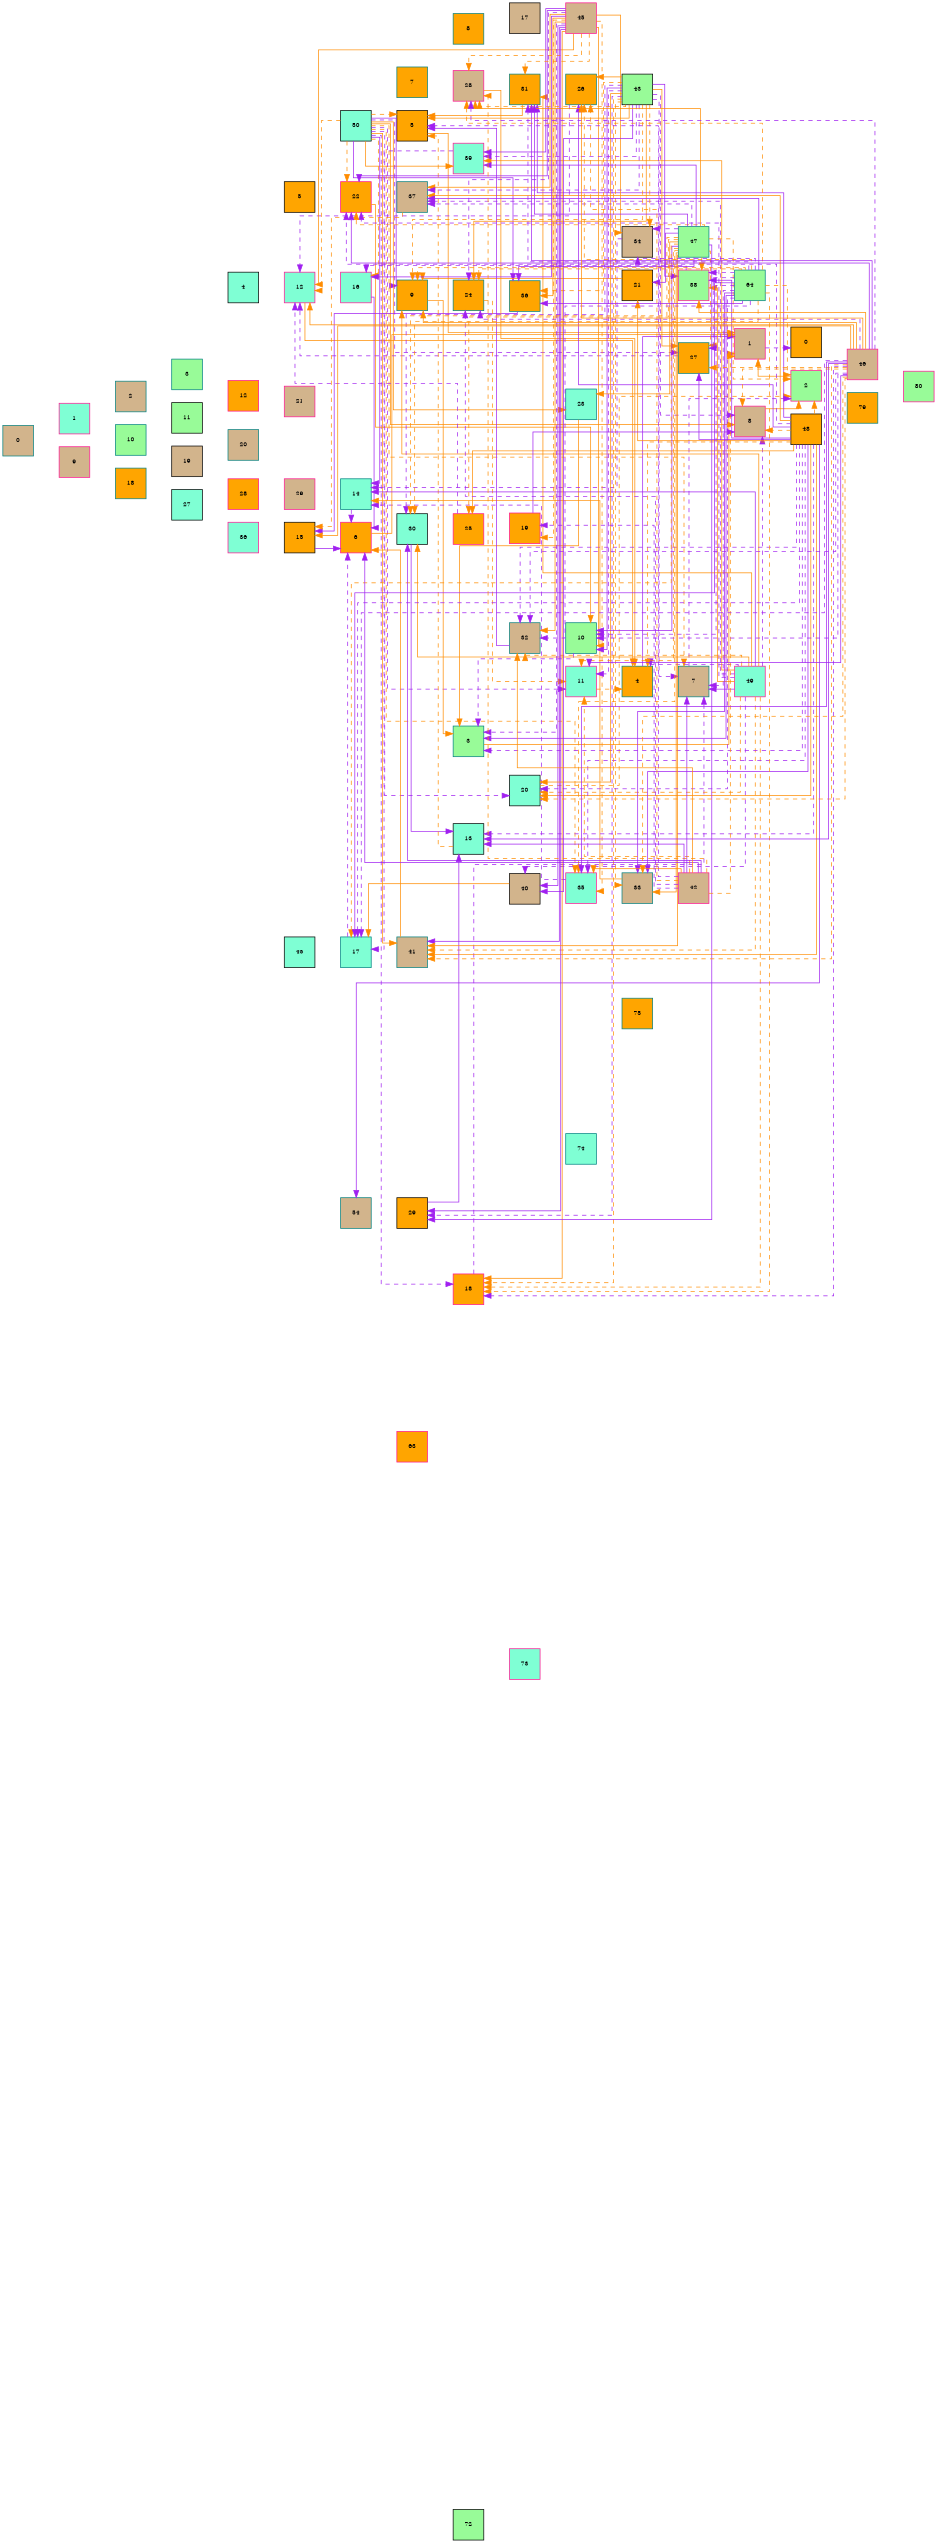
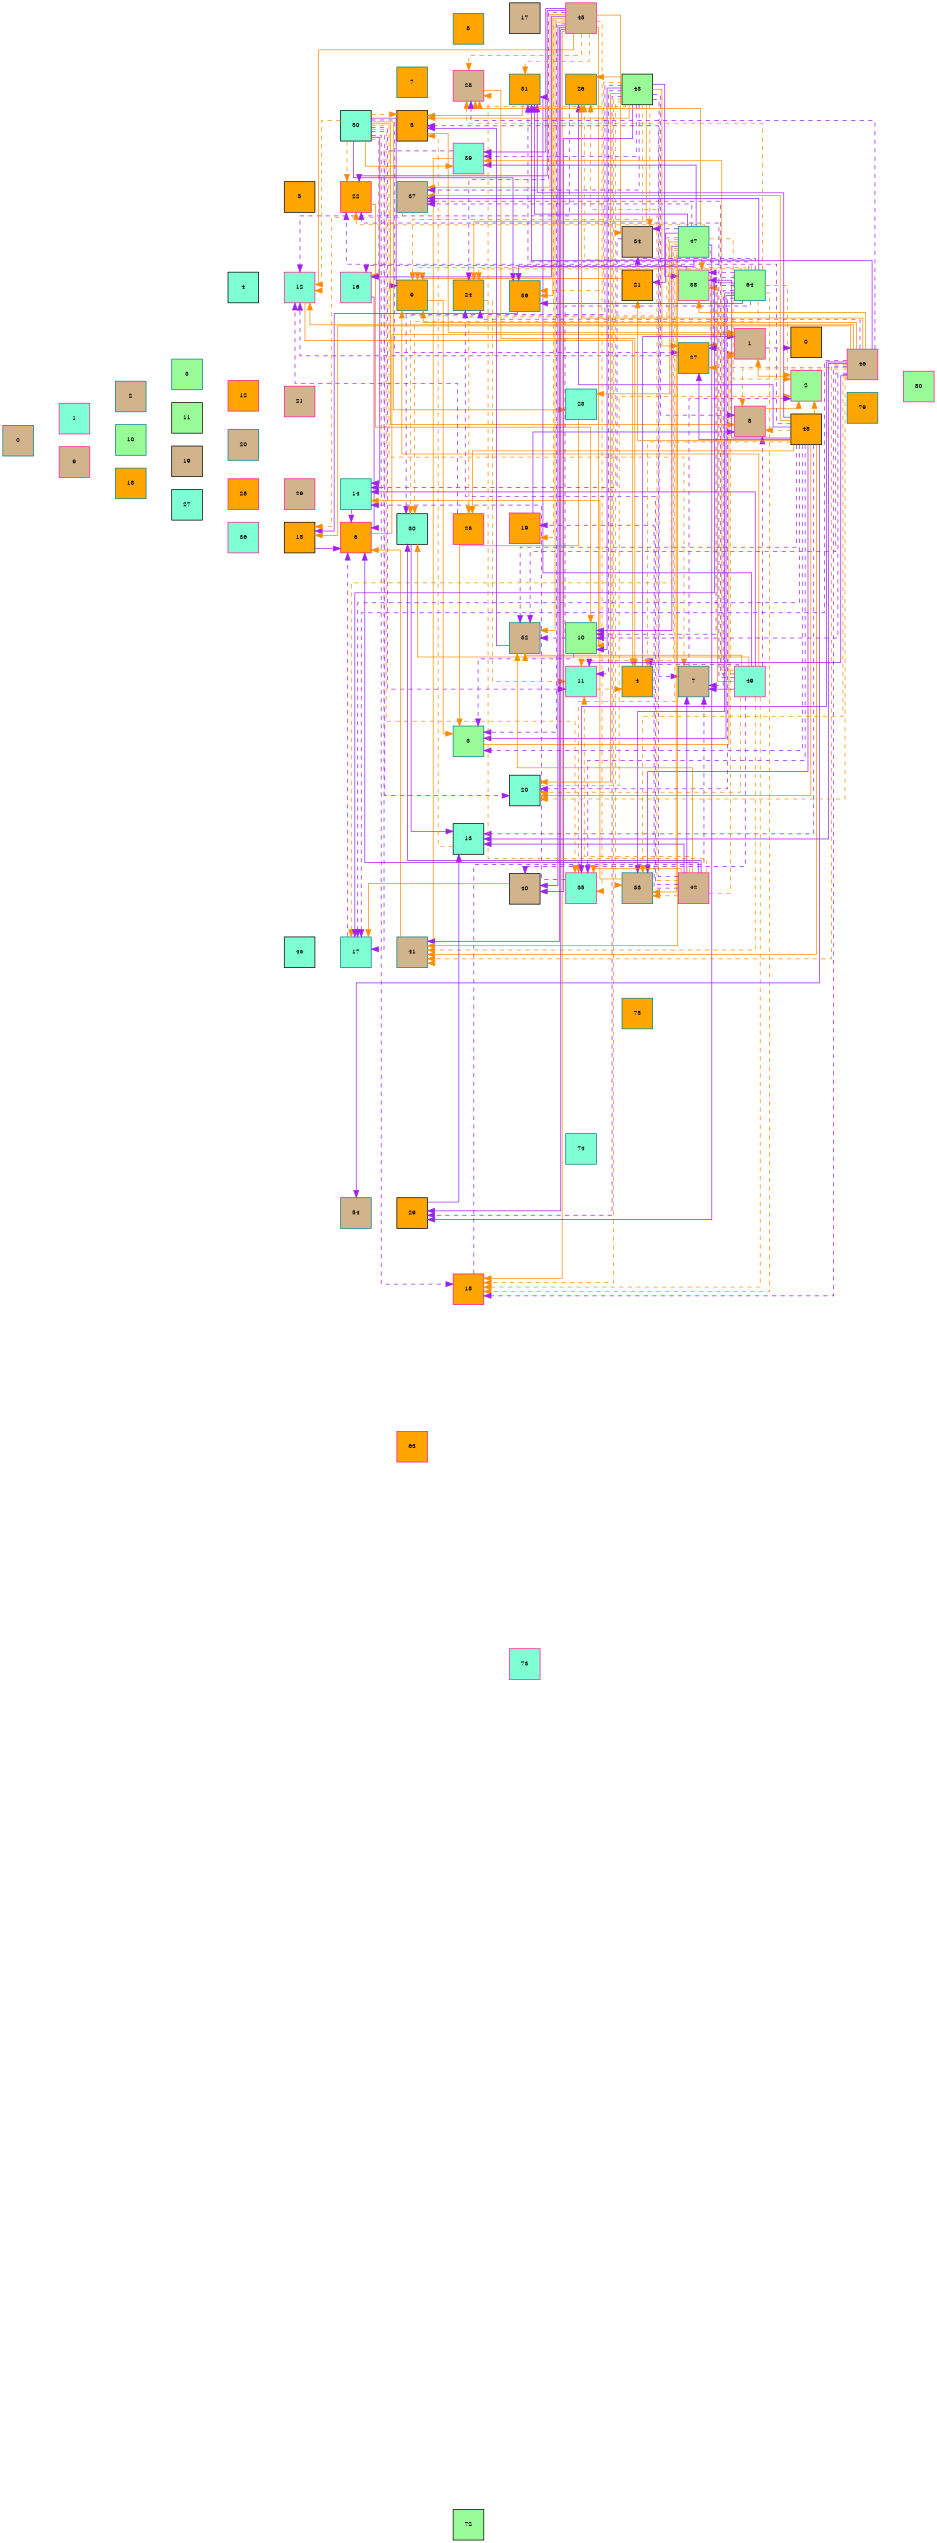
edge "46" -> "22": removed
edge "49" -> "31": color darkorange -> purple
edge "50" -> "41": now "39" -> "41"
edge "49" -> "32": style dashed -> solid
edge "42" -> "33": added
